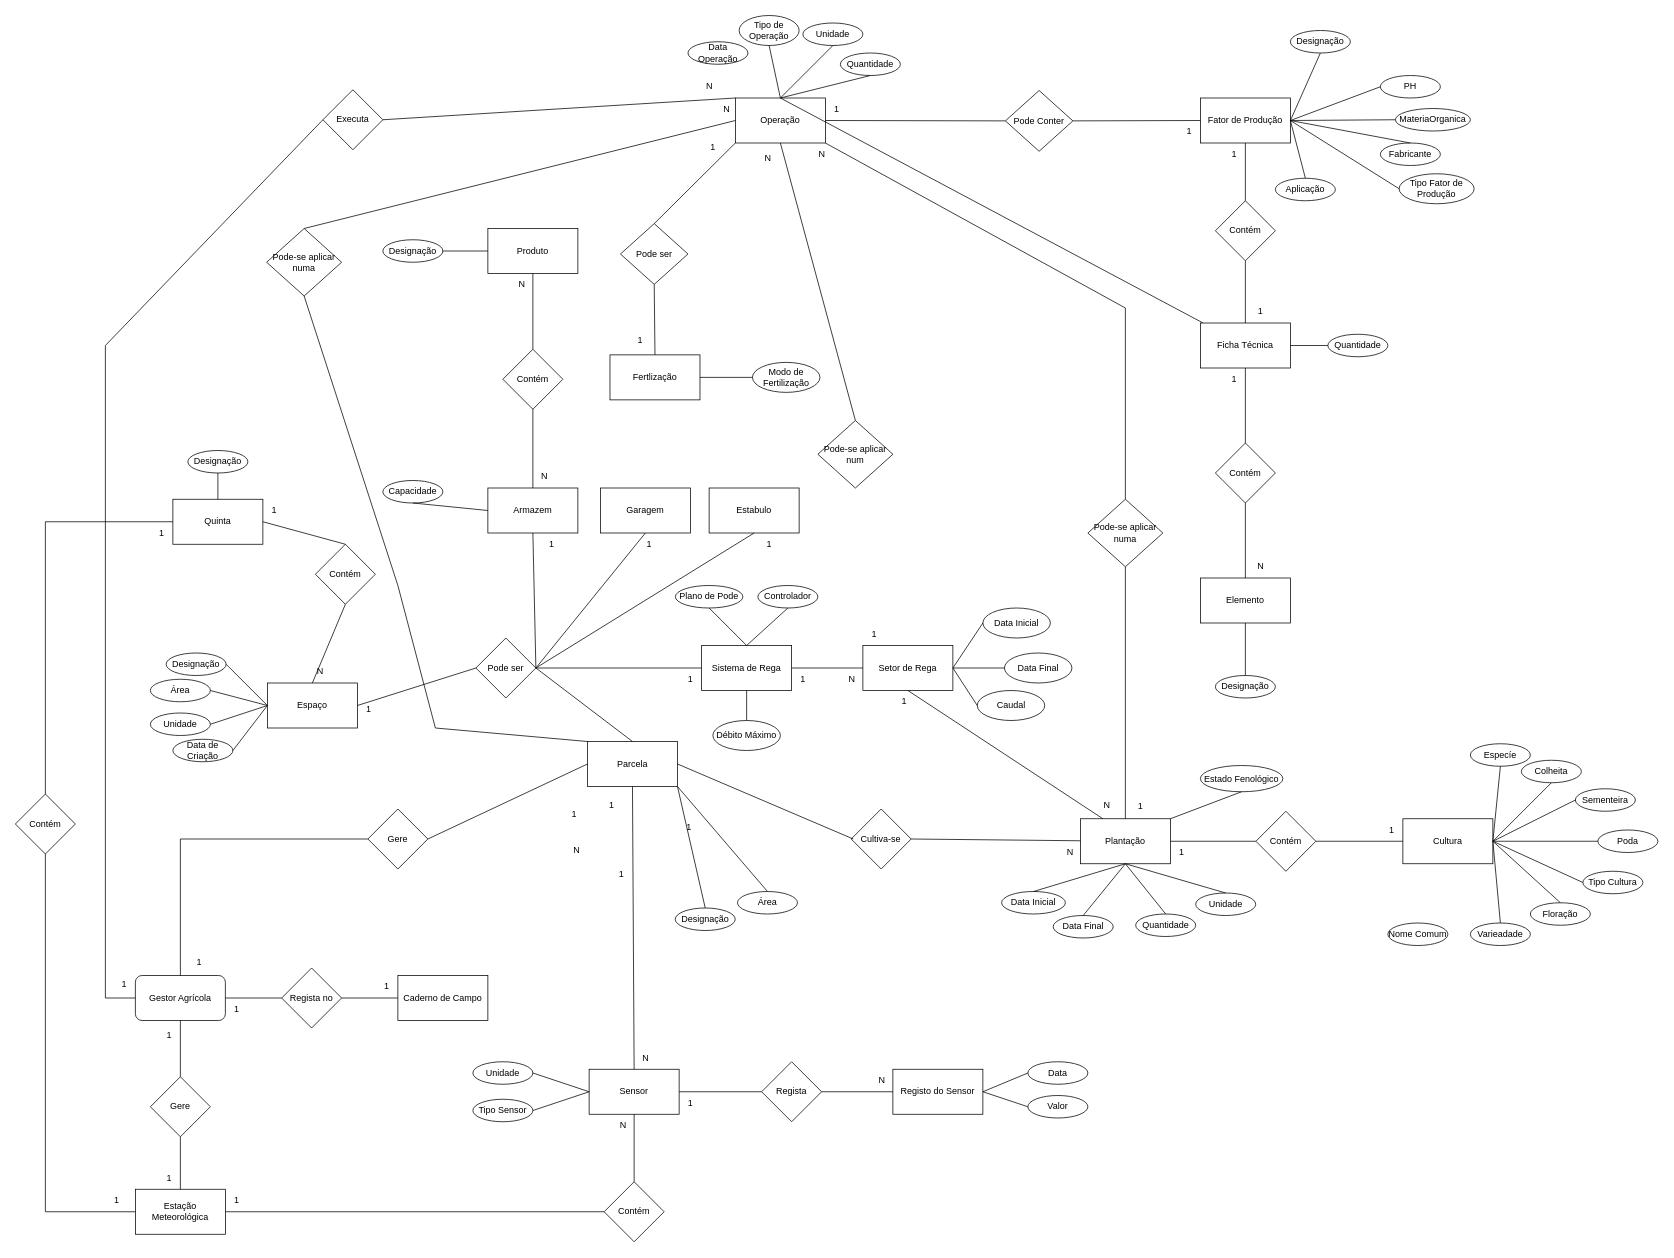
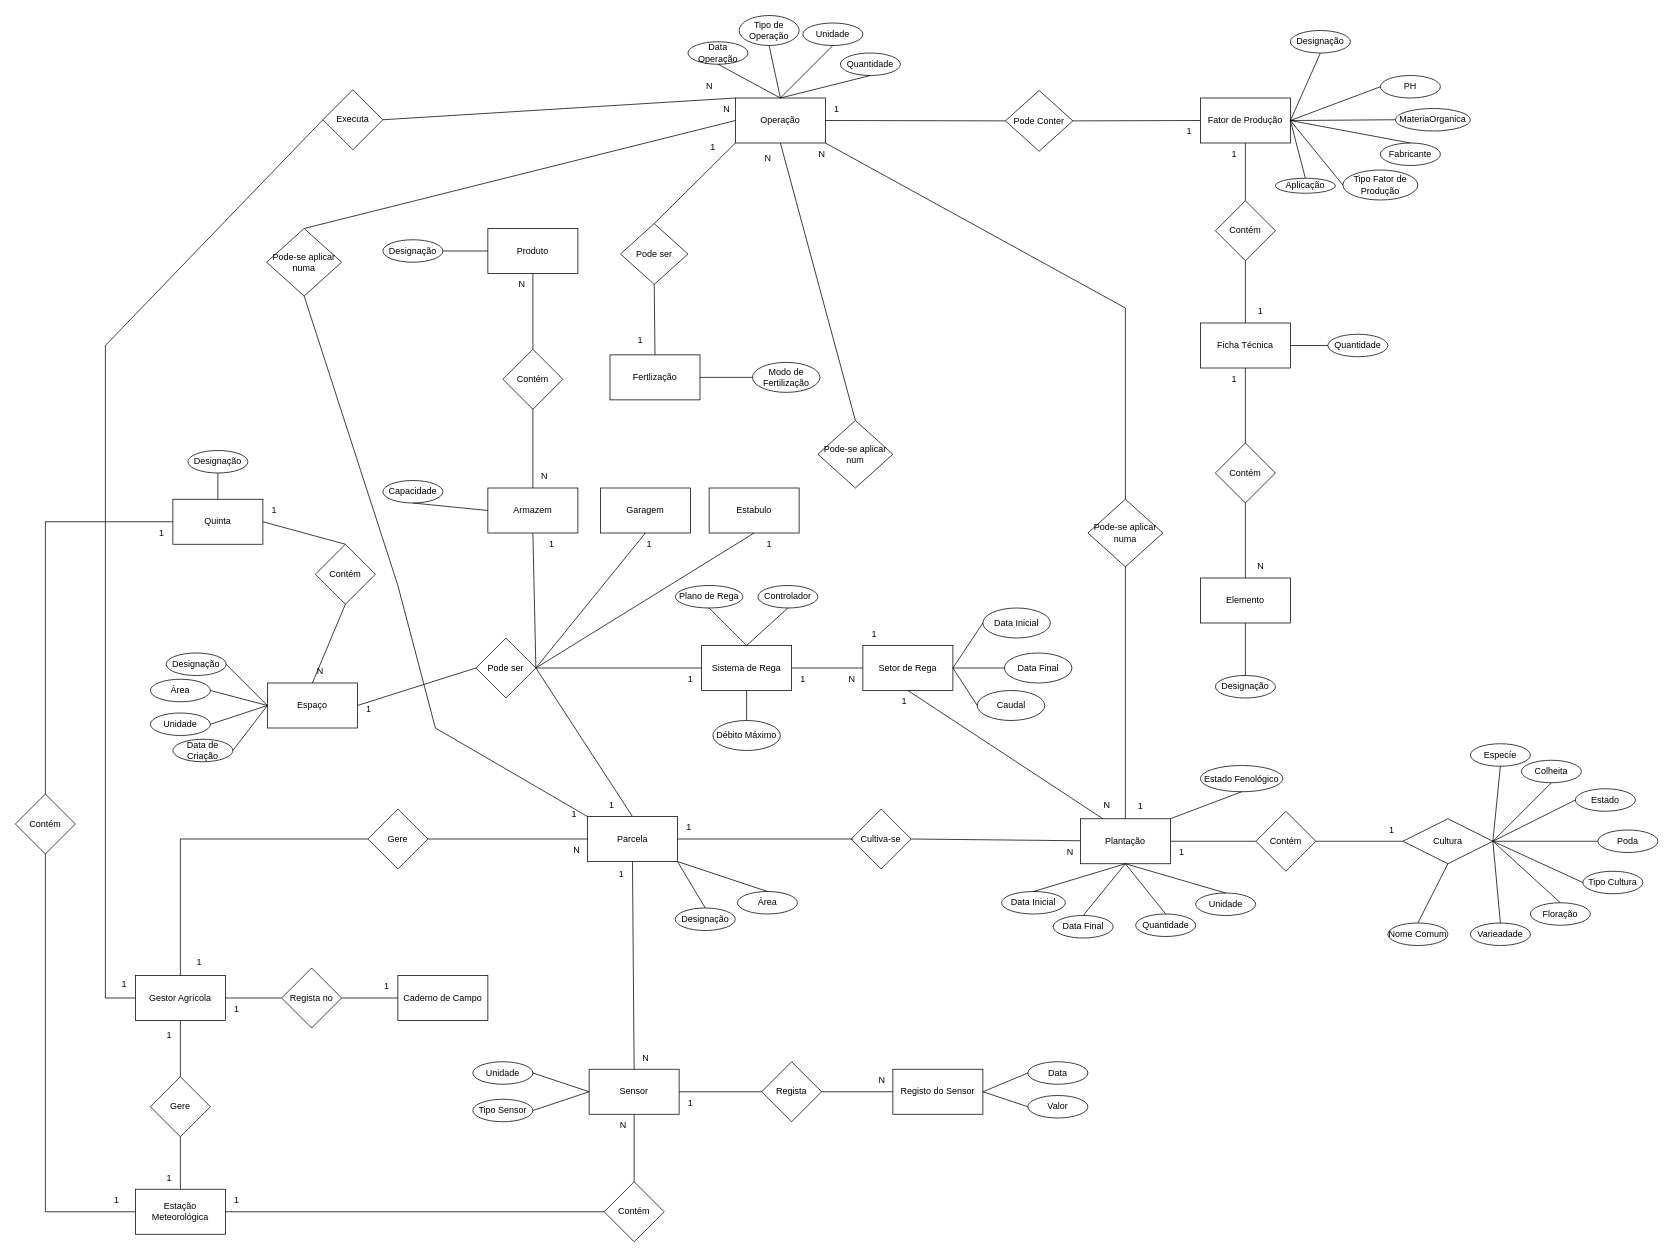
node "Aplicação": size 60x23 -> 60x15
node "Tipo Fator de Produção": moved (1437, 189) -> (1380, 185)
edge "Operação" -- "Ficha Técnica": now "Operação" -- "Data Operação"
node "Plano de Pode": label "Plano de Pode" -> "Plano de Rega"
node "Parcela": moved (632, 764) -> (632, 839)
node "Sementeira": label "Sementeira" -> "Estado"
node "Cultura": shape rectangle -> diamond
edge "Cultura" -- "Nome Comum": added
node "Gestor Agrícola": shape rounded rectangle -> rectangle
